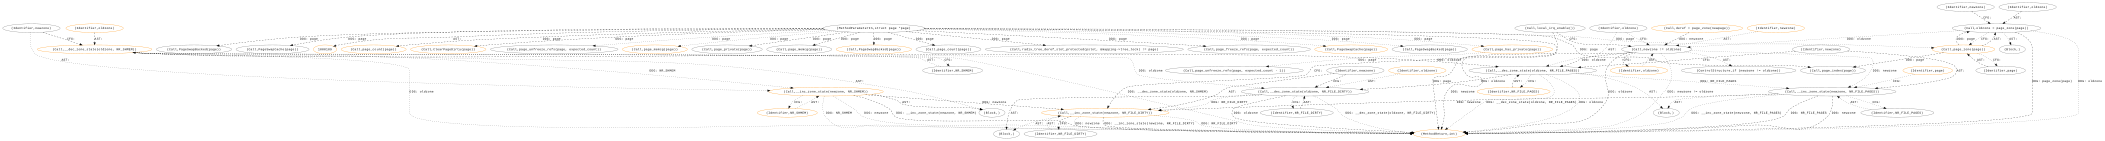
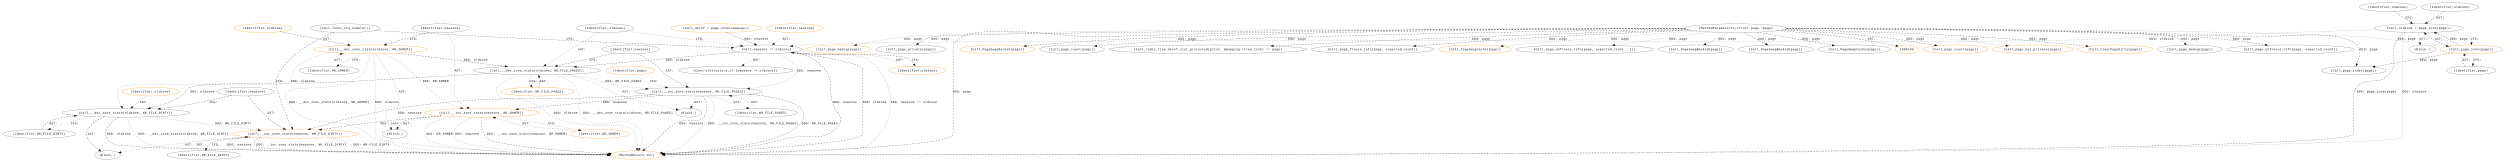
edge "(MethodParameterIn,struct page *page)" -> "(Call,page_unfreeze_refs(page, expected_count))": style dotted -> dashed
edge "(Call,page_has_private(page))" -> "(Call,page_unfreeze_refs(page, expected_count - 1))": now "(MethodParameterIn,struct page *page)" -> "(Call,page_unfreeze_refs(page, expected_count - 1))"
edge "(Call,__inc_zone_state(newzone, NR_FILE_PAGES))" -> "(Call,__inc_zone_state(newzone, NR_SHMEM))": added, label "DDG: newzone"
edge "(Call,__inc_zone_state(newzone, NR_SHMEM))" -> "(Call,__inc_zone_state(newzone, NR_FILE_DIRTY))": label "DDG: newzone" -> "DDG: zone"
